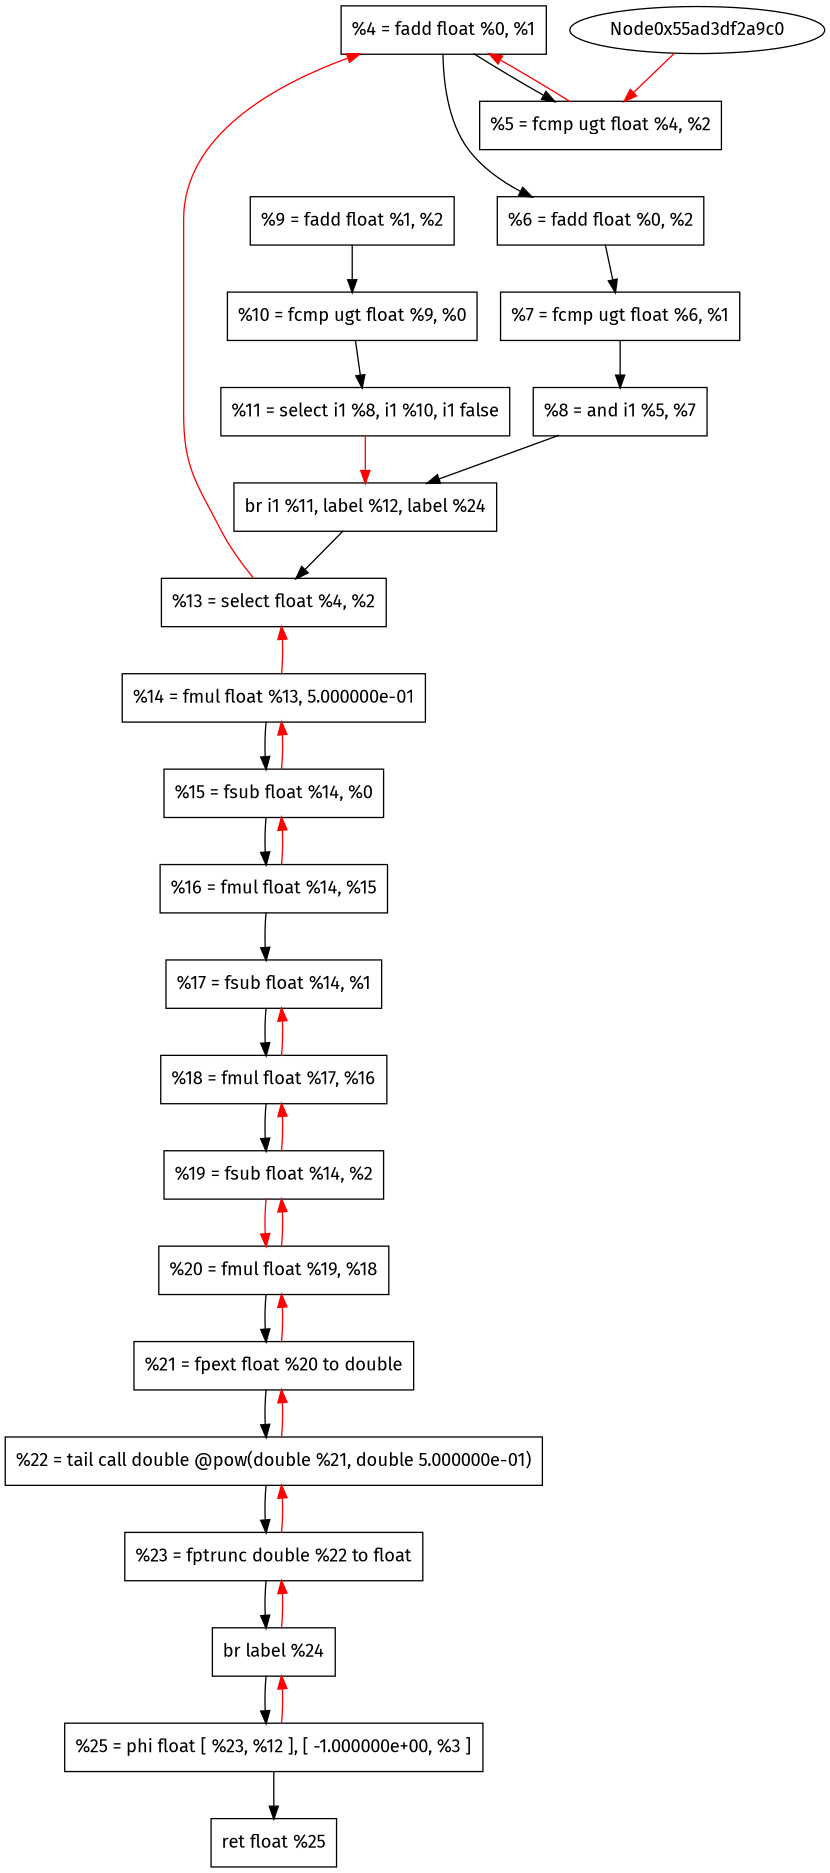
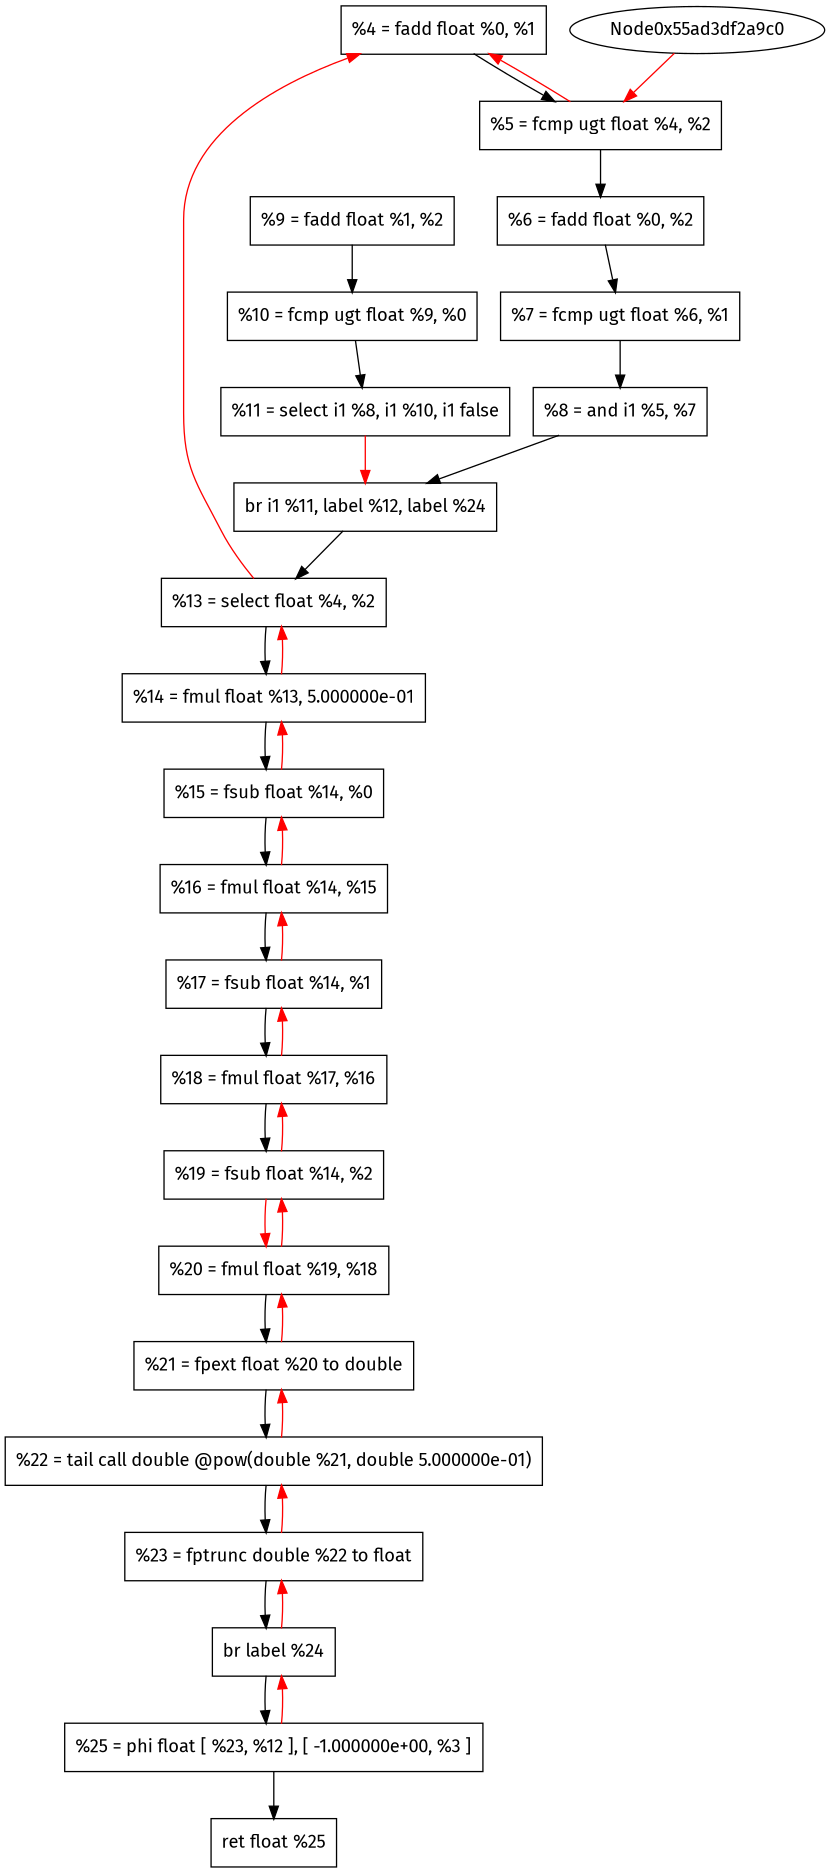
edge "%4 = fadd float %0, %1" -> "%6 = fadd float %0, %2": now "%5 = fcmp ugt float %4, %2" -> "%6 = fadd float %0, %2"
edge "%13 = select float %4, %2" -> "%14 = fmul float %13, 5.000000e-01": added
edge "%17 = fsub float %14, %1" -> "%16 = fmul float %14, %15": added
